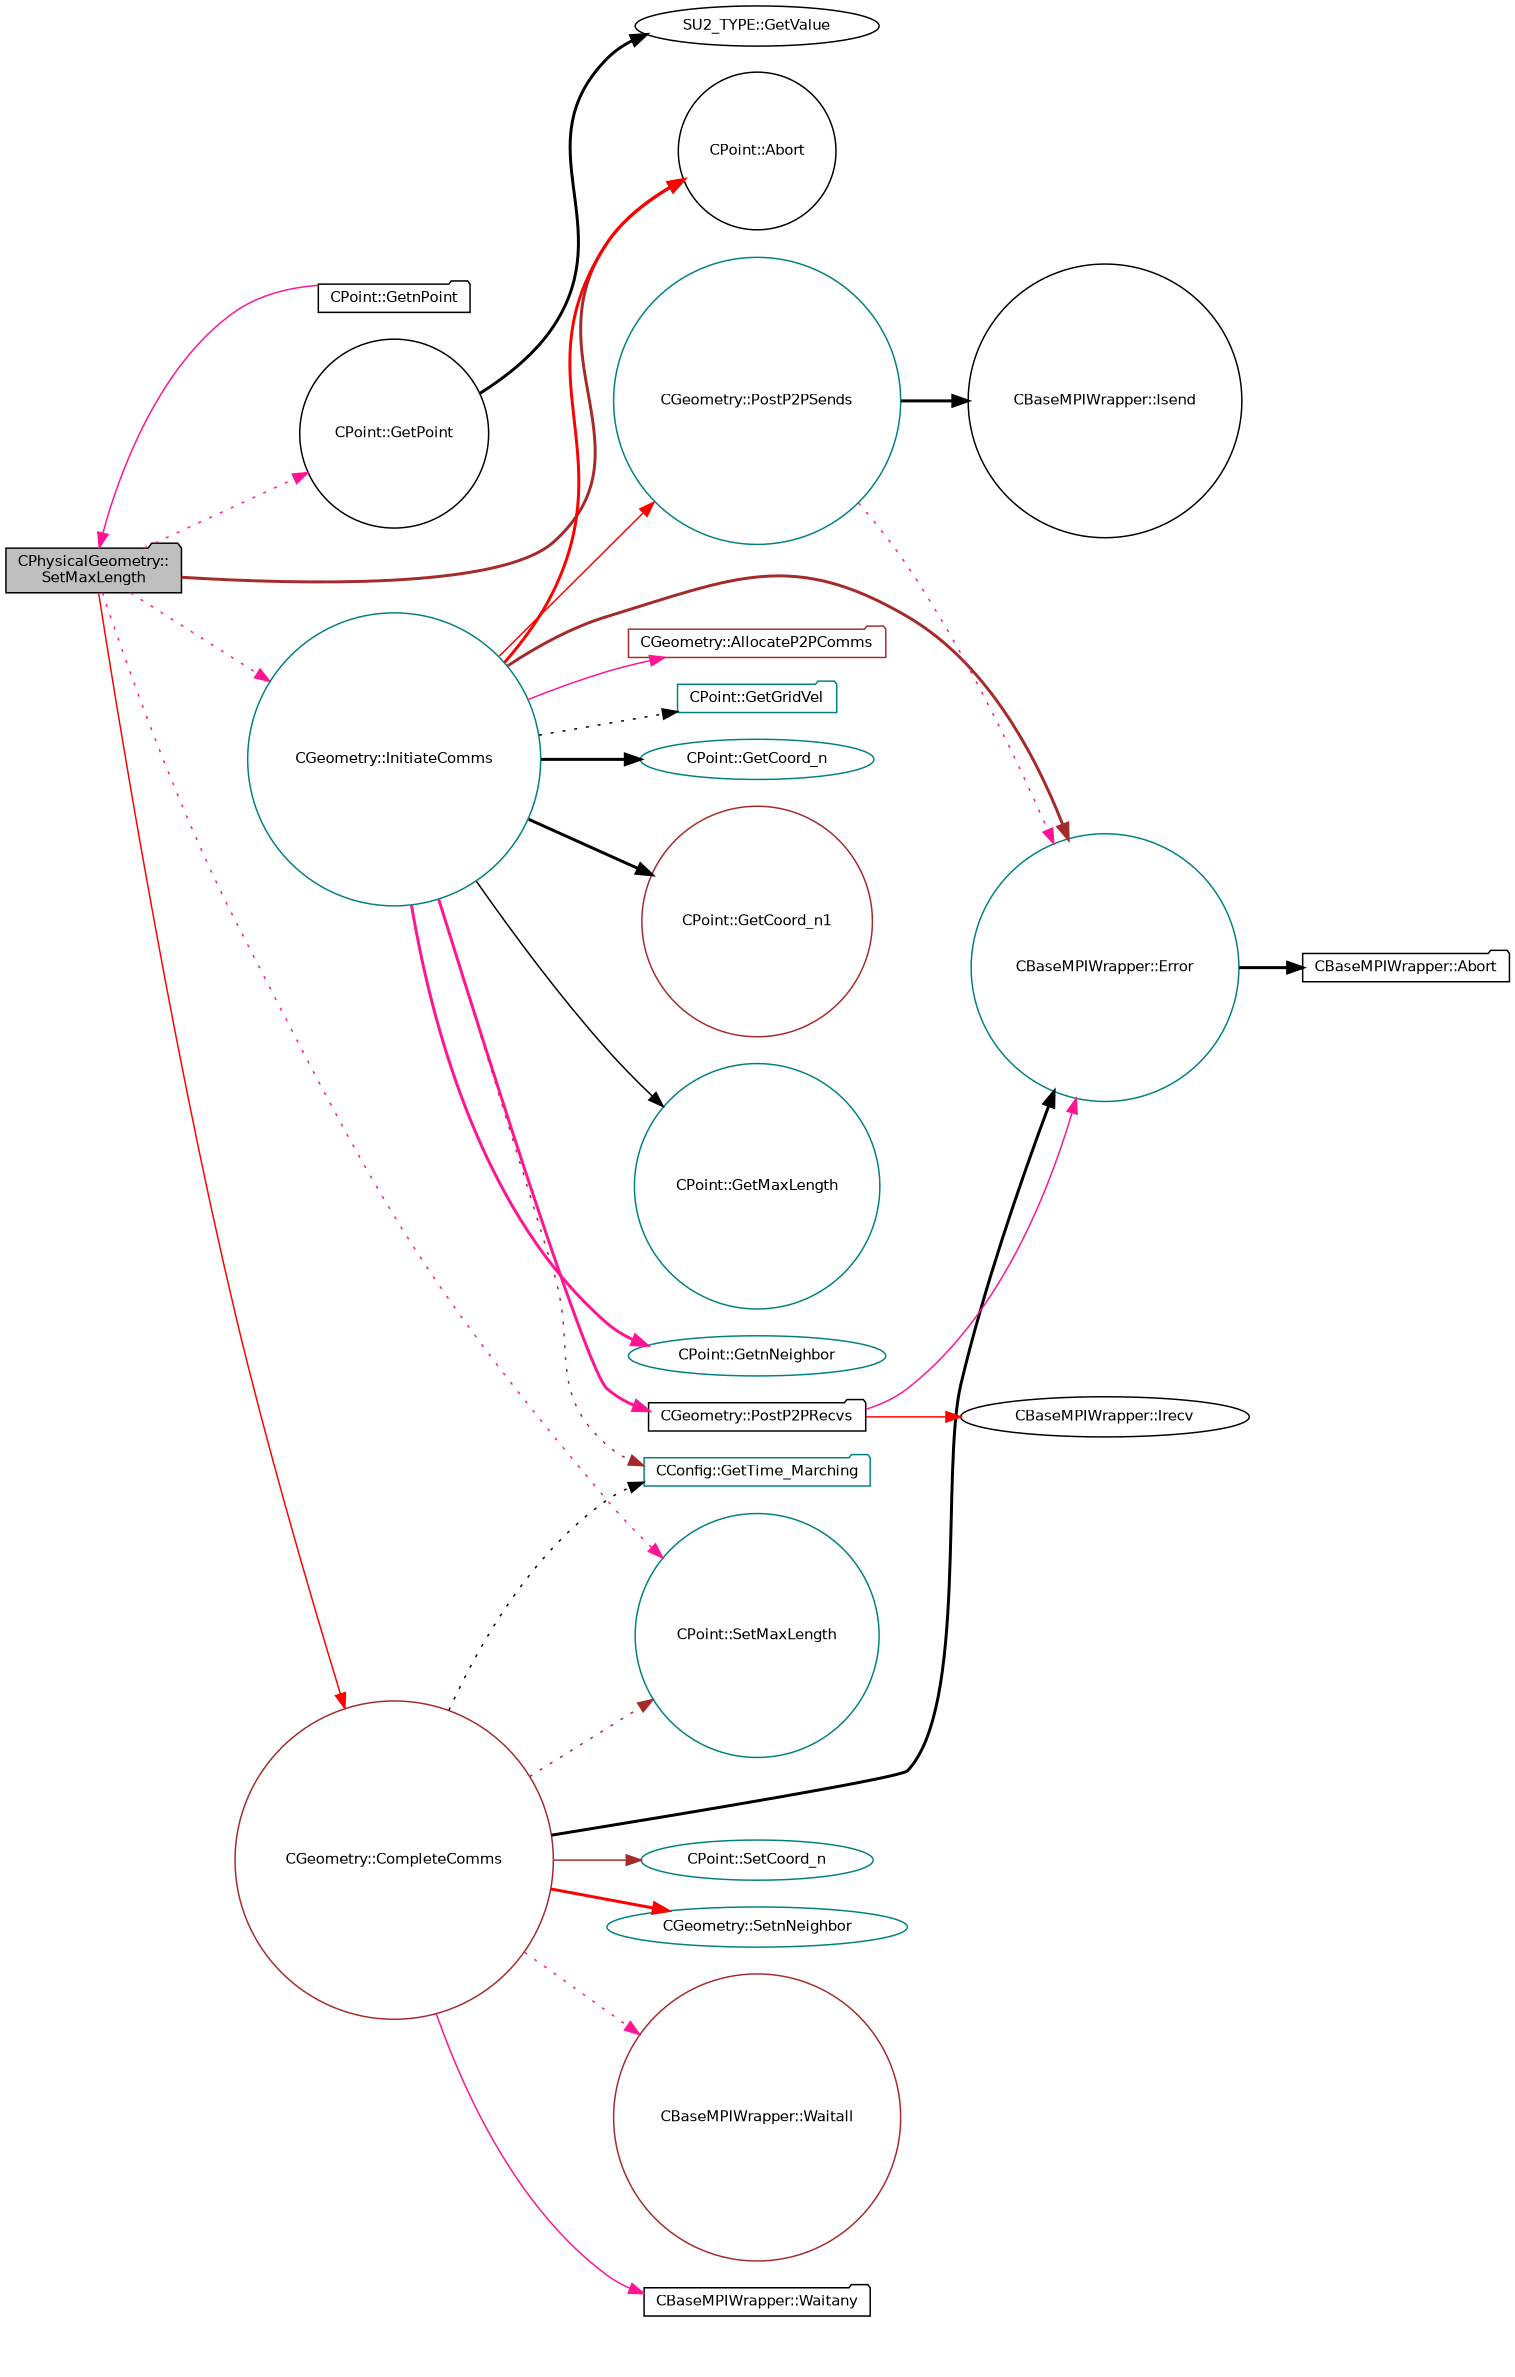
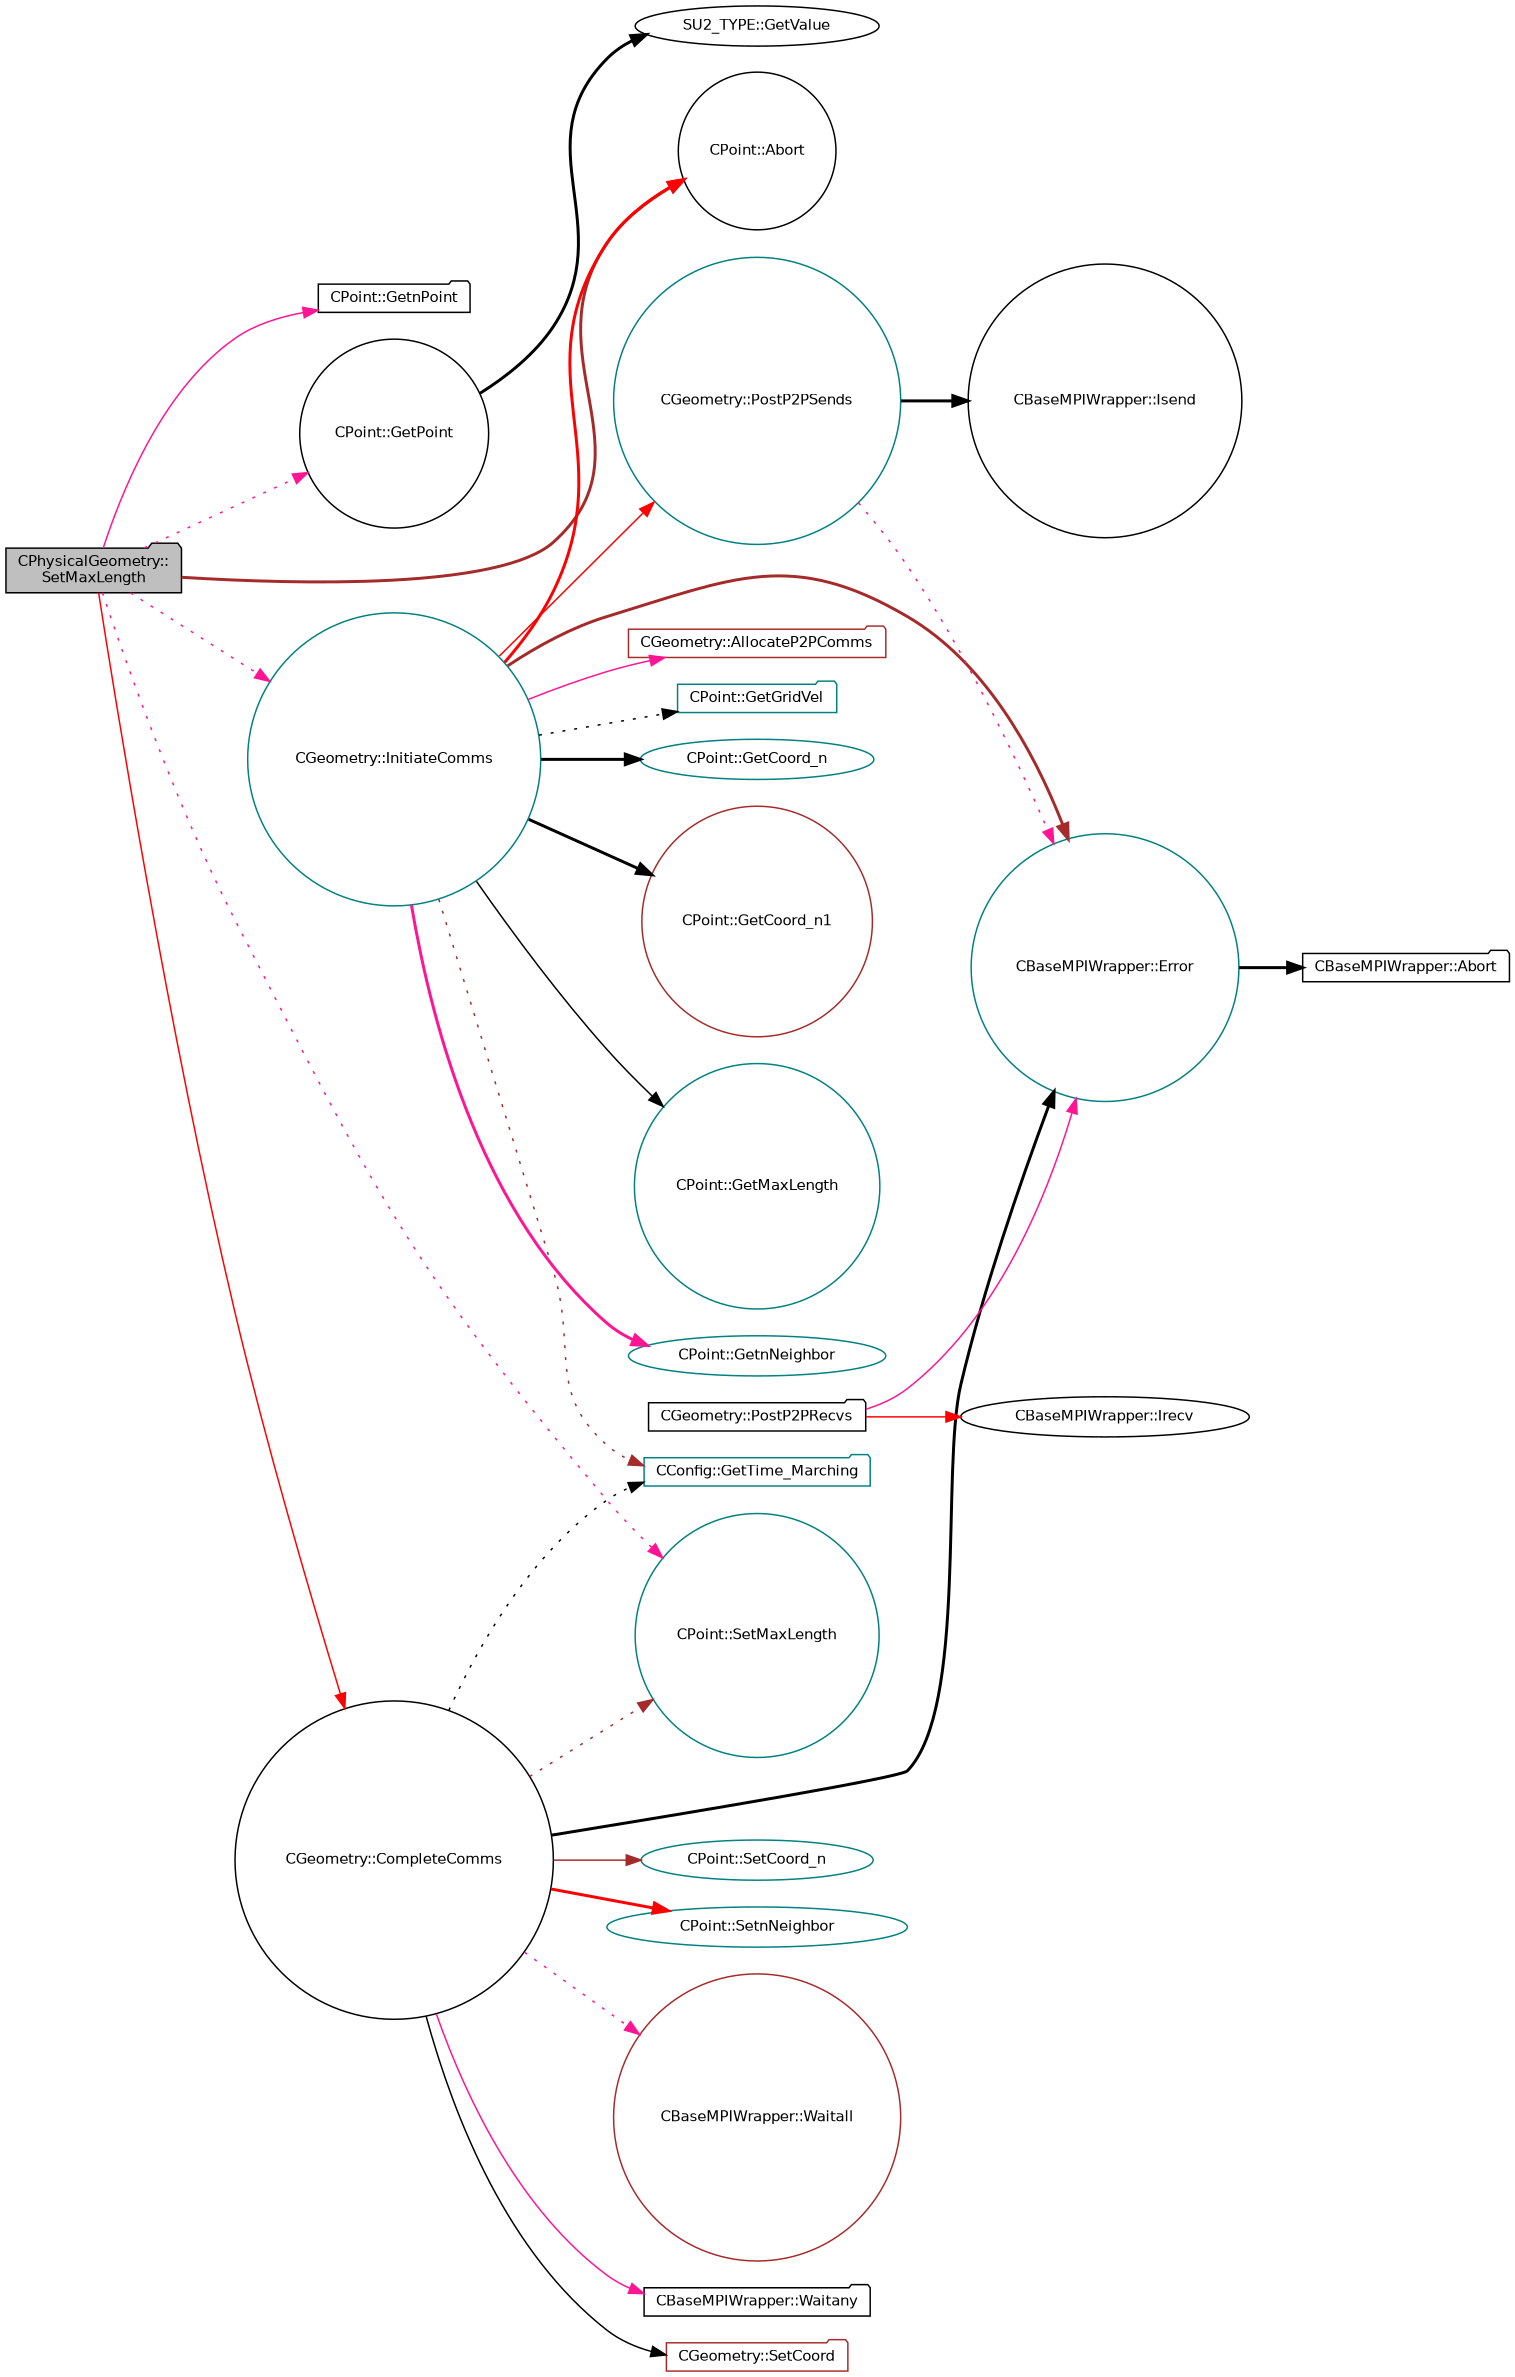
edge "CPoint::GetnPoint" -> "CPhysicalGeometry:: SetMaxLength": reversed
edge "CGeometry::InitiateComms" -> "CGeometry::PostP2PRecvs": removed
node "CGeometry::CompleteComms": color brown -> black
node "CGeometry::SetnNeighbor": label "CGeometry::SetnNeighbor" -> "CPoint::SetnNeighbor"
node "CGeometry::SetCoord": added
